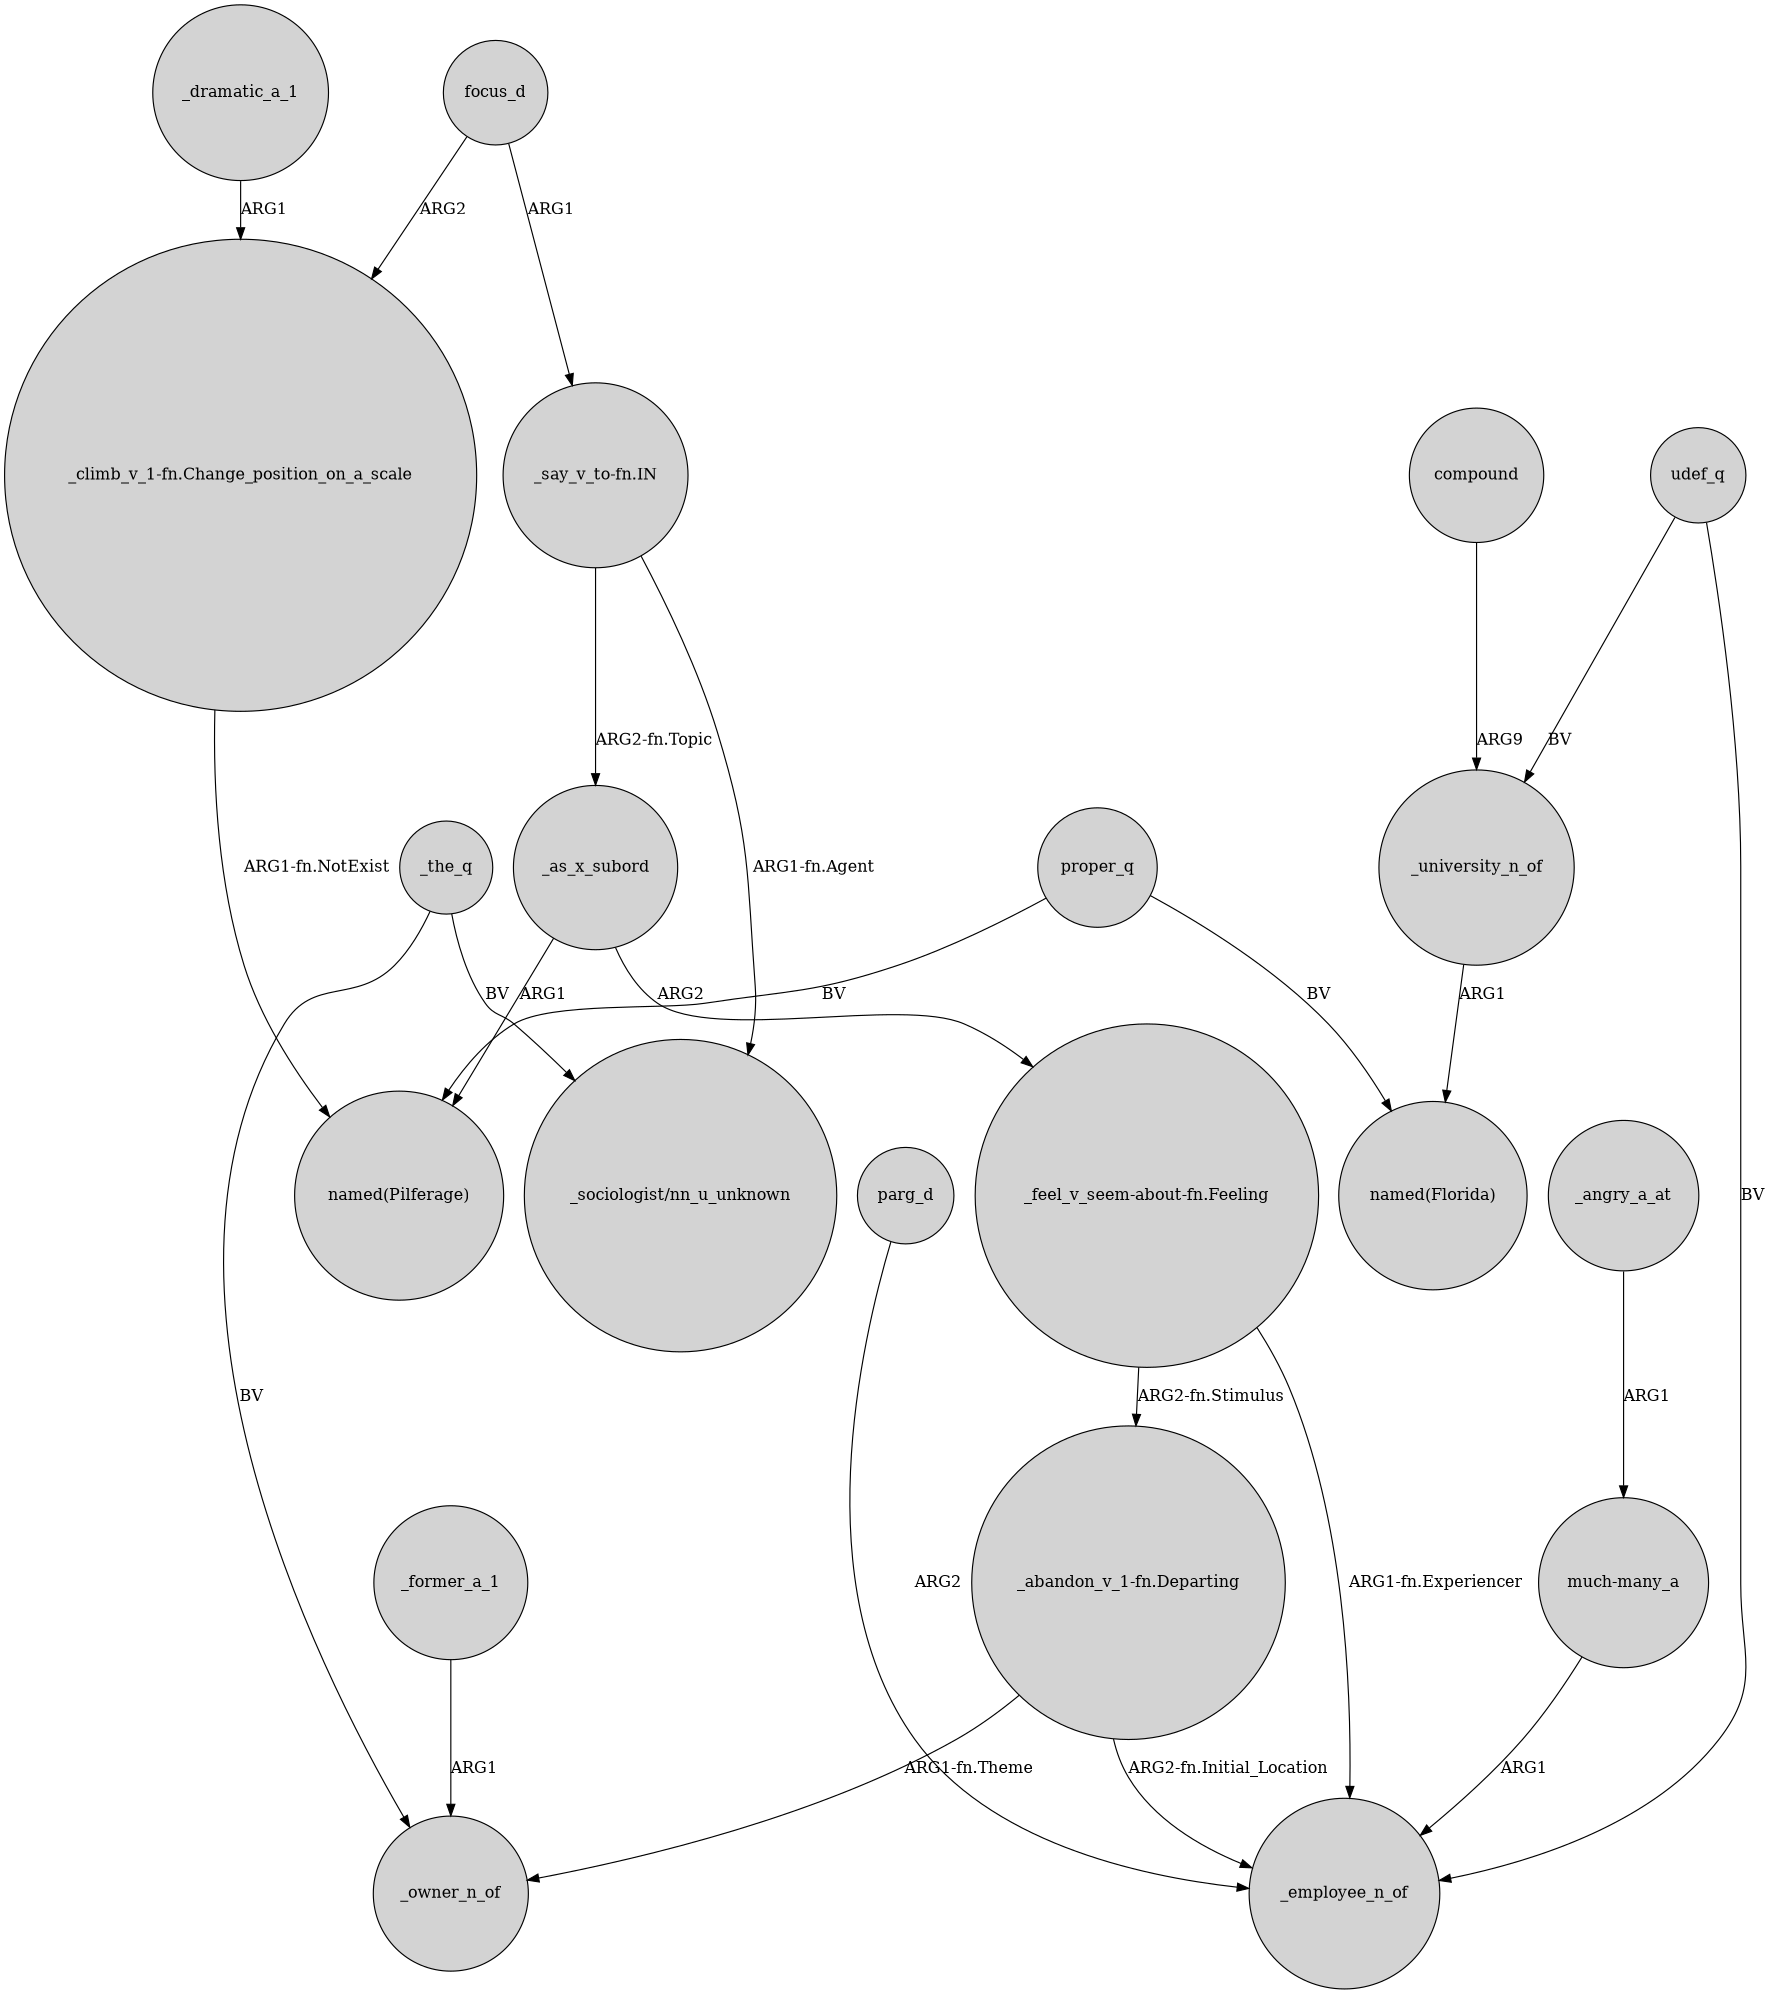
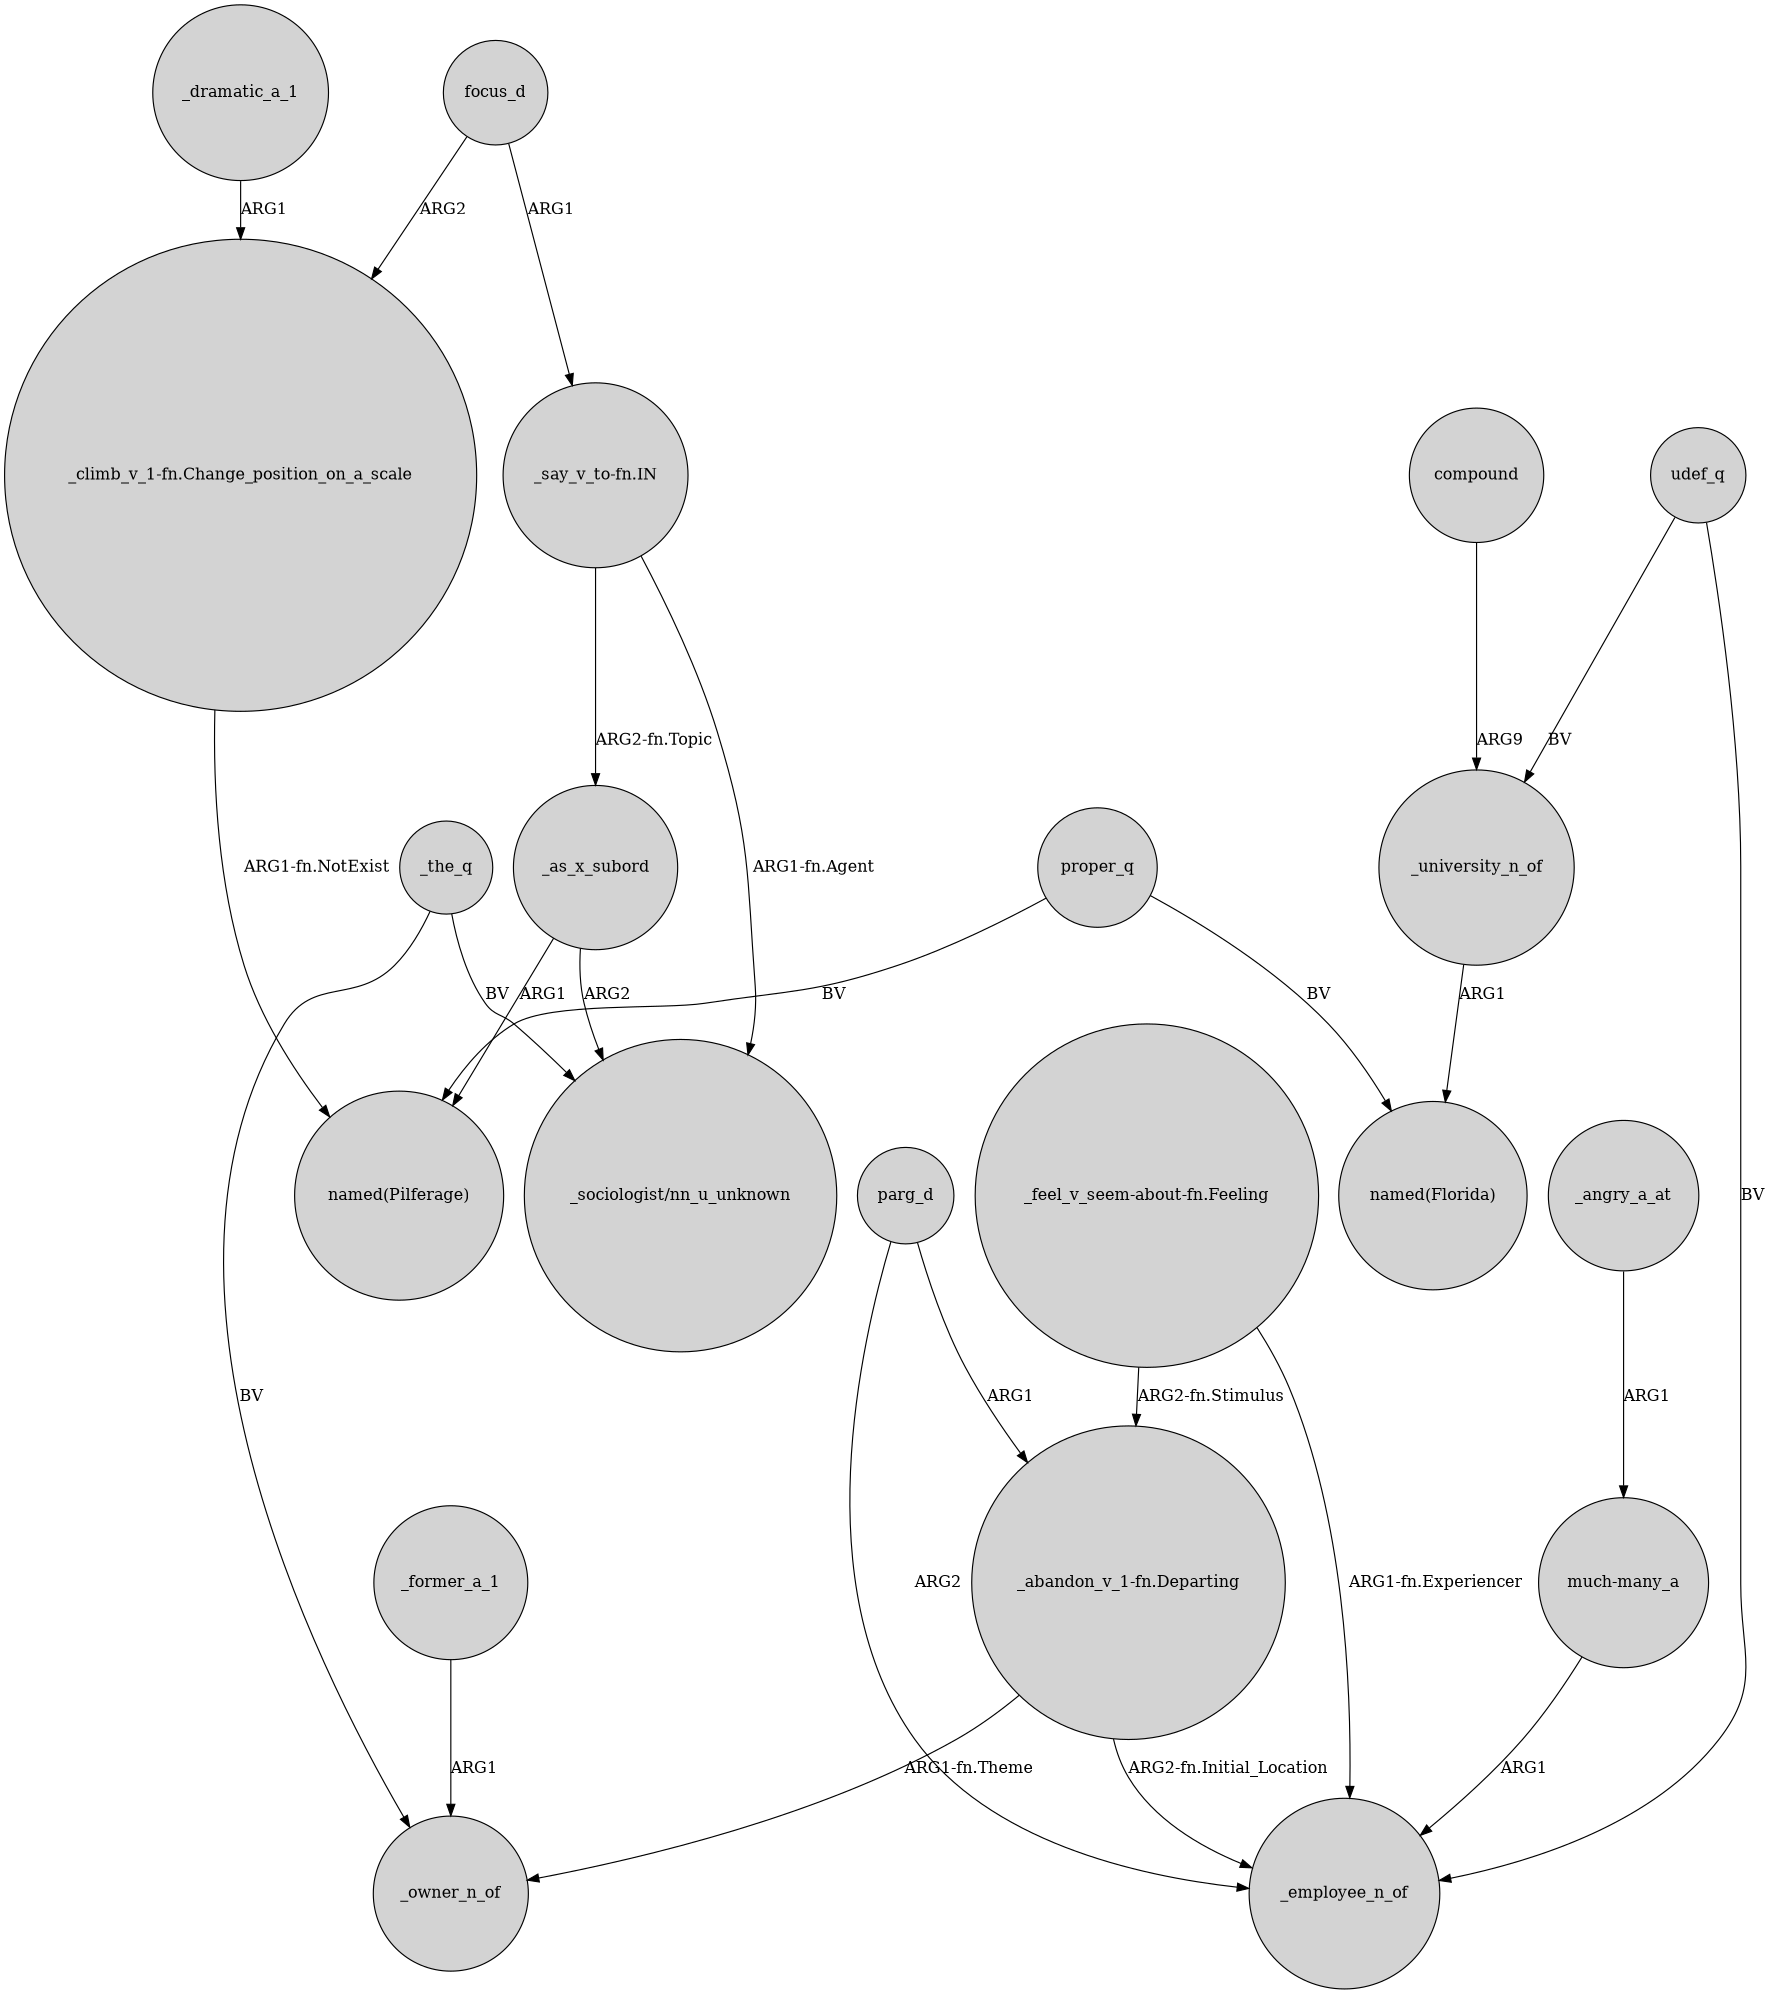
edge "_as_x_subord" -> "_feel_v_seem-about-fn.Feeling": now "_as_x_subord" -> "_sociologist/nn_u_unknown"
edge "parg_d" -> "_abandon_v_1-fn.Departing": added, label "ARG1"
